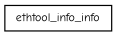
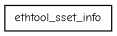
node "ethtool_info_info": label "ethtool_info_info" -> "ethtool_sset_info"
